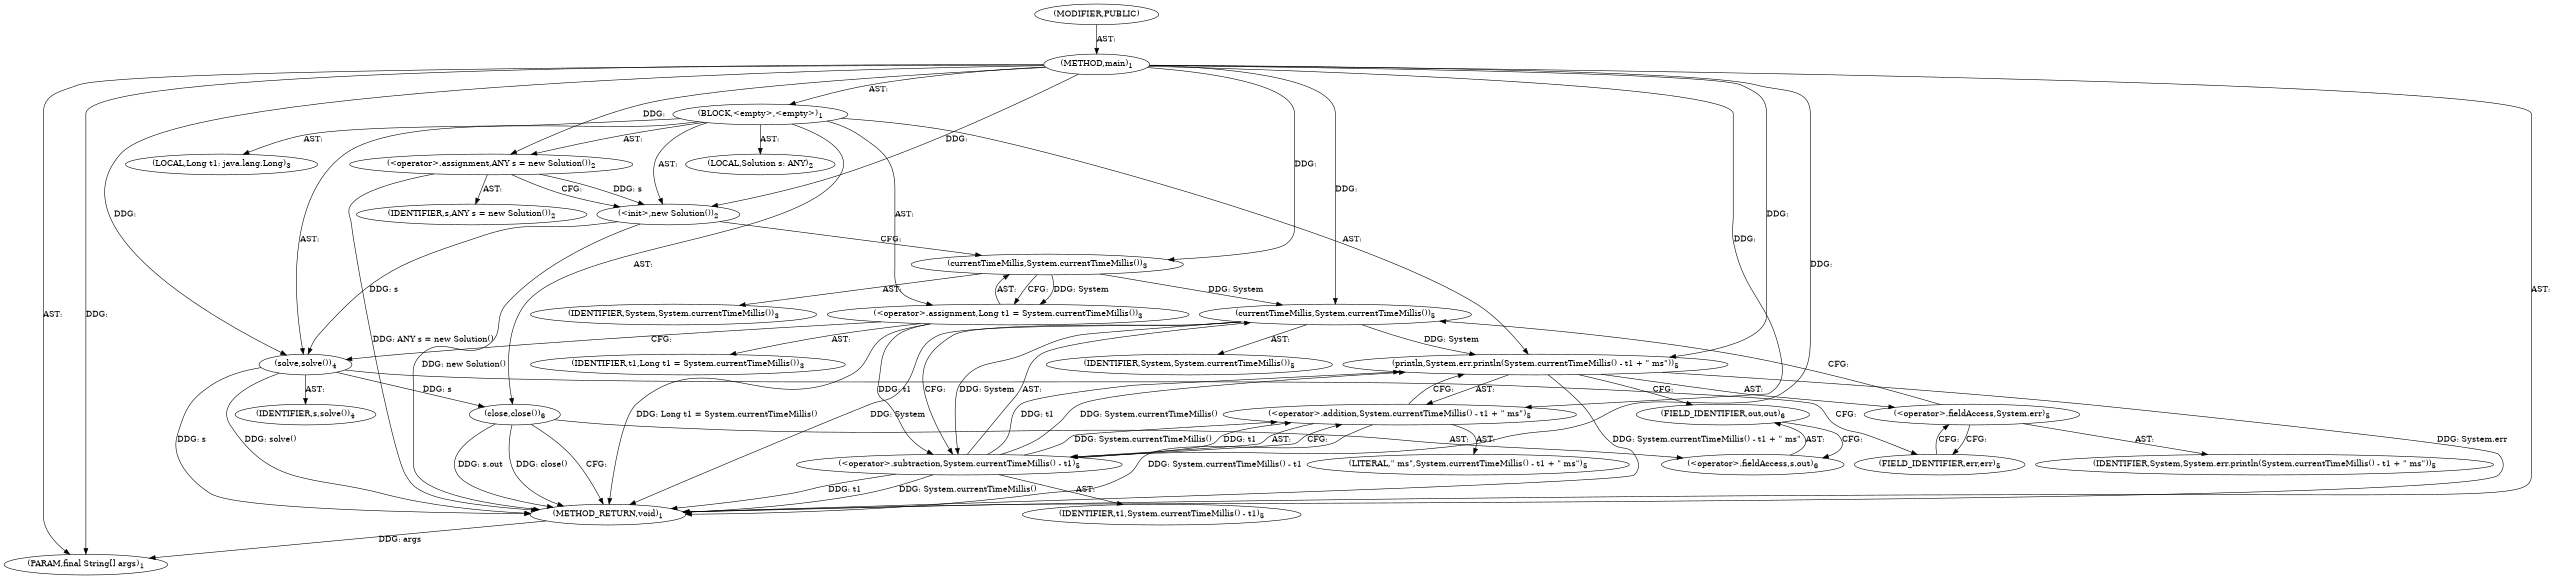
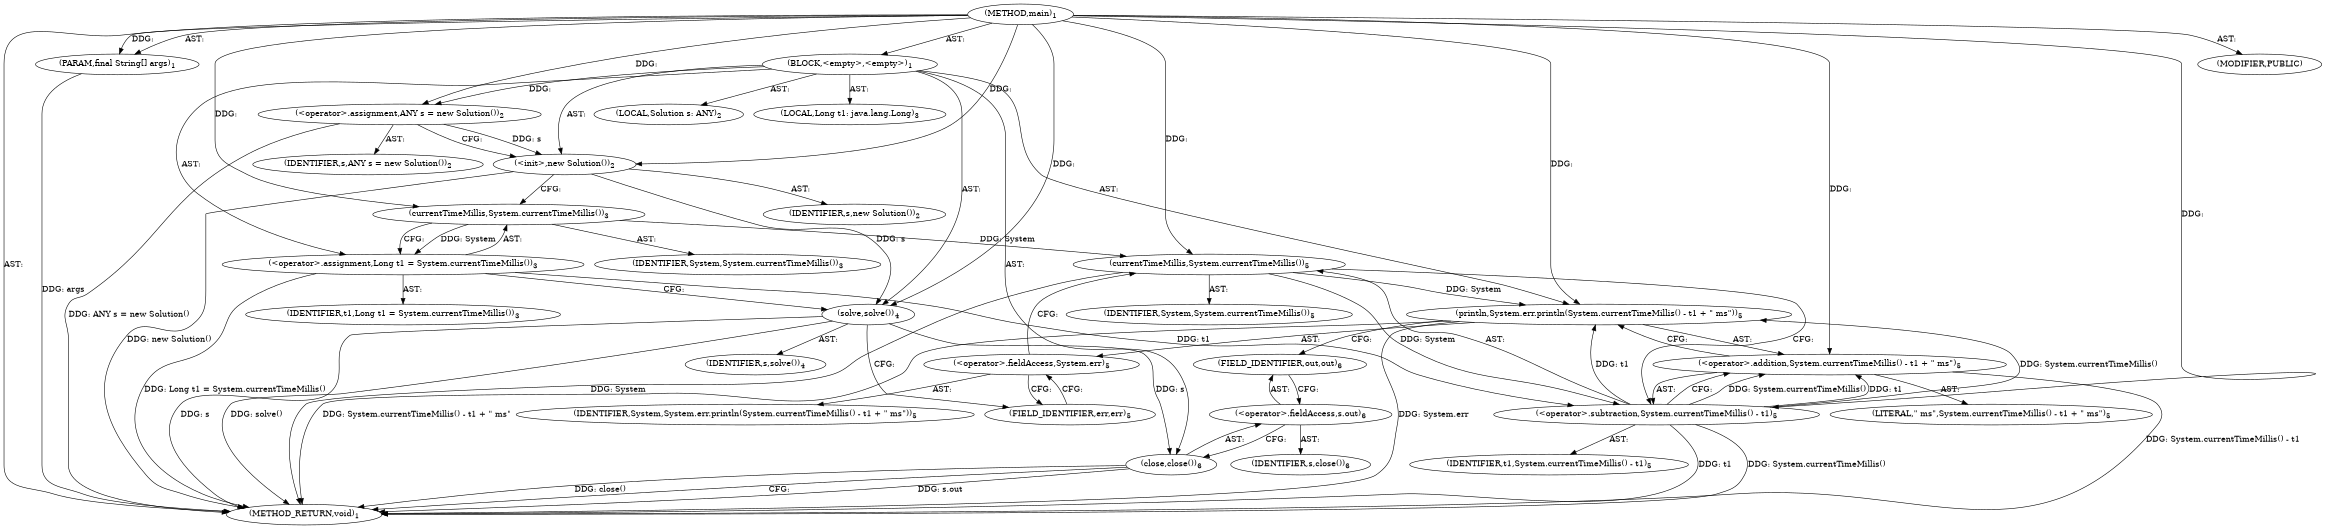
edge "(MODIFIER,PUBLIC)" -> "(METHOD,main)": reversed
edge "(BLOCK,<empty>,<empty>)" -> "(<operator>.assignment,ANY s = new Solution())": label "AST: " -> "DDG: "
node "(IDENTIFIER,s,new Solution())": added
edge "(<operator>.fieldAccess,s.out)" -> "(close,close())": added, label "CFG:"
node "(IDENTIFIER,s,close())": added
edge "(METHOD_RETURN,void)" -> "(PARAM,final String[] args)": reversed
